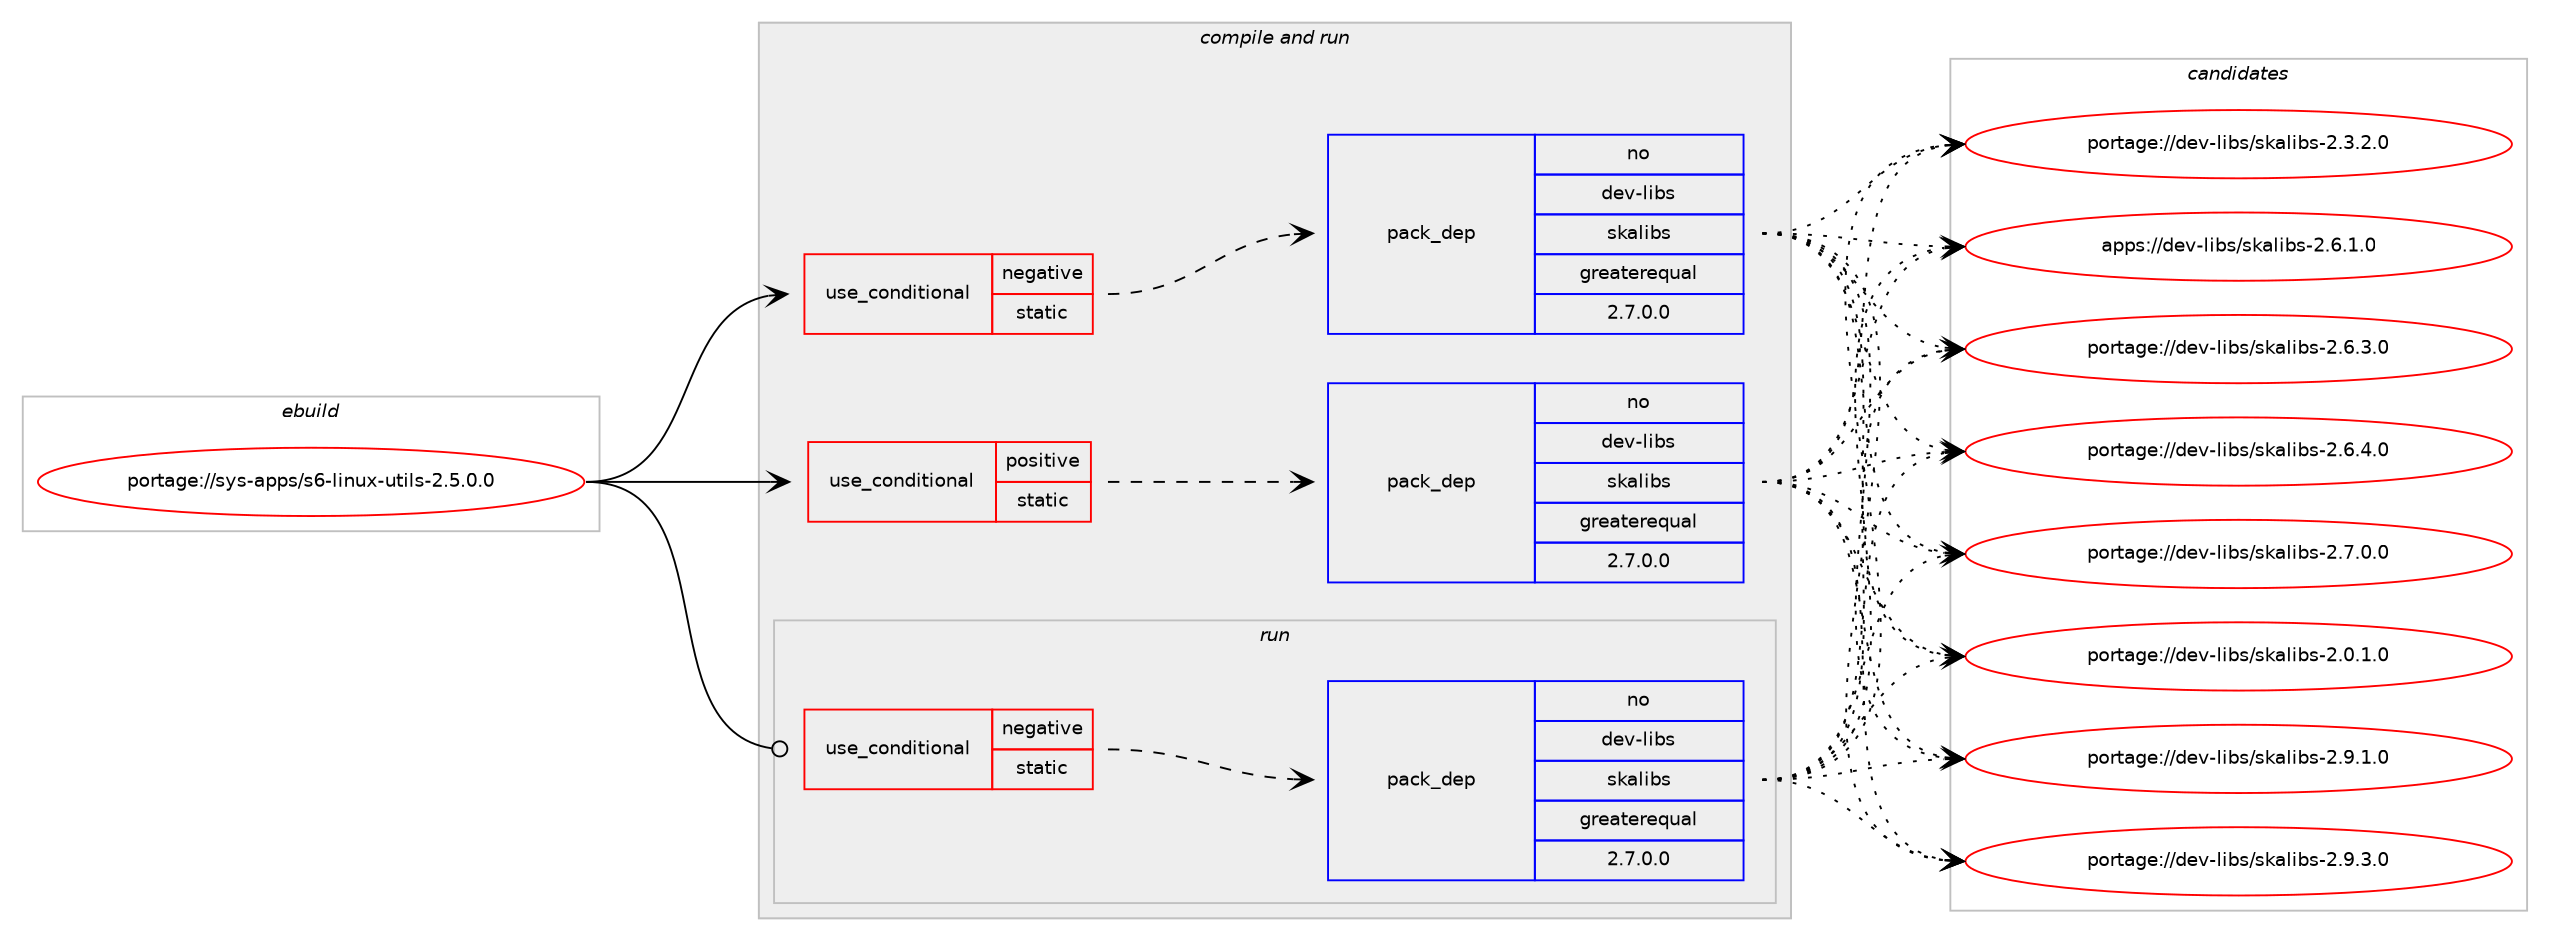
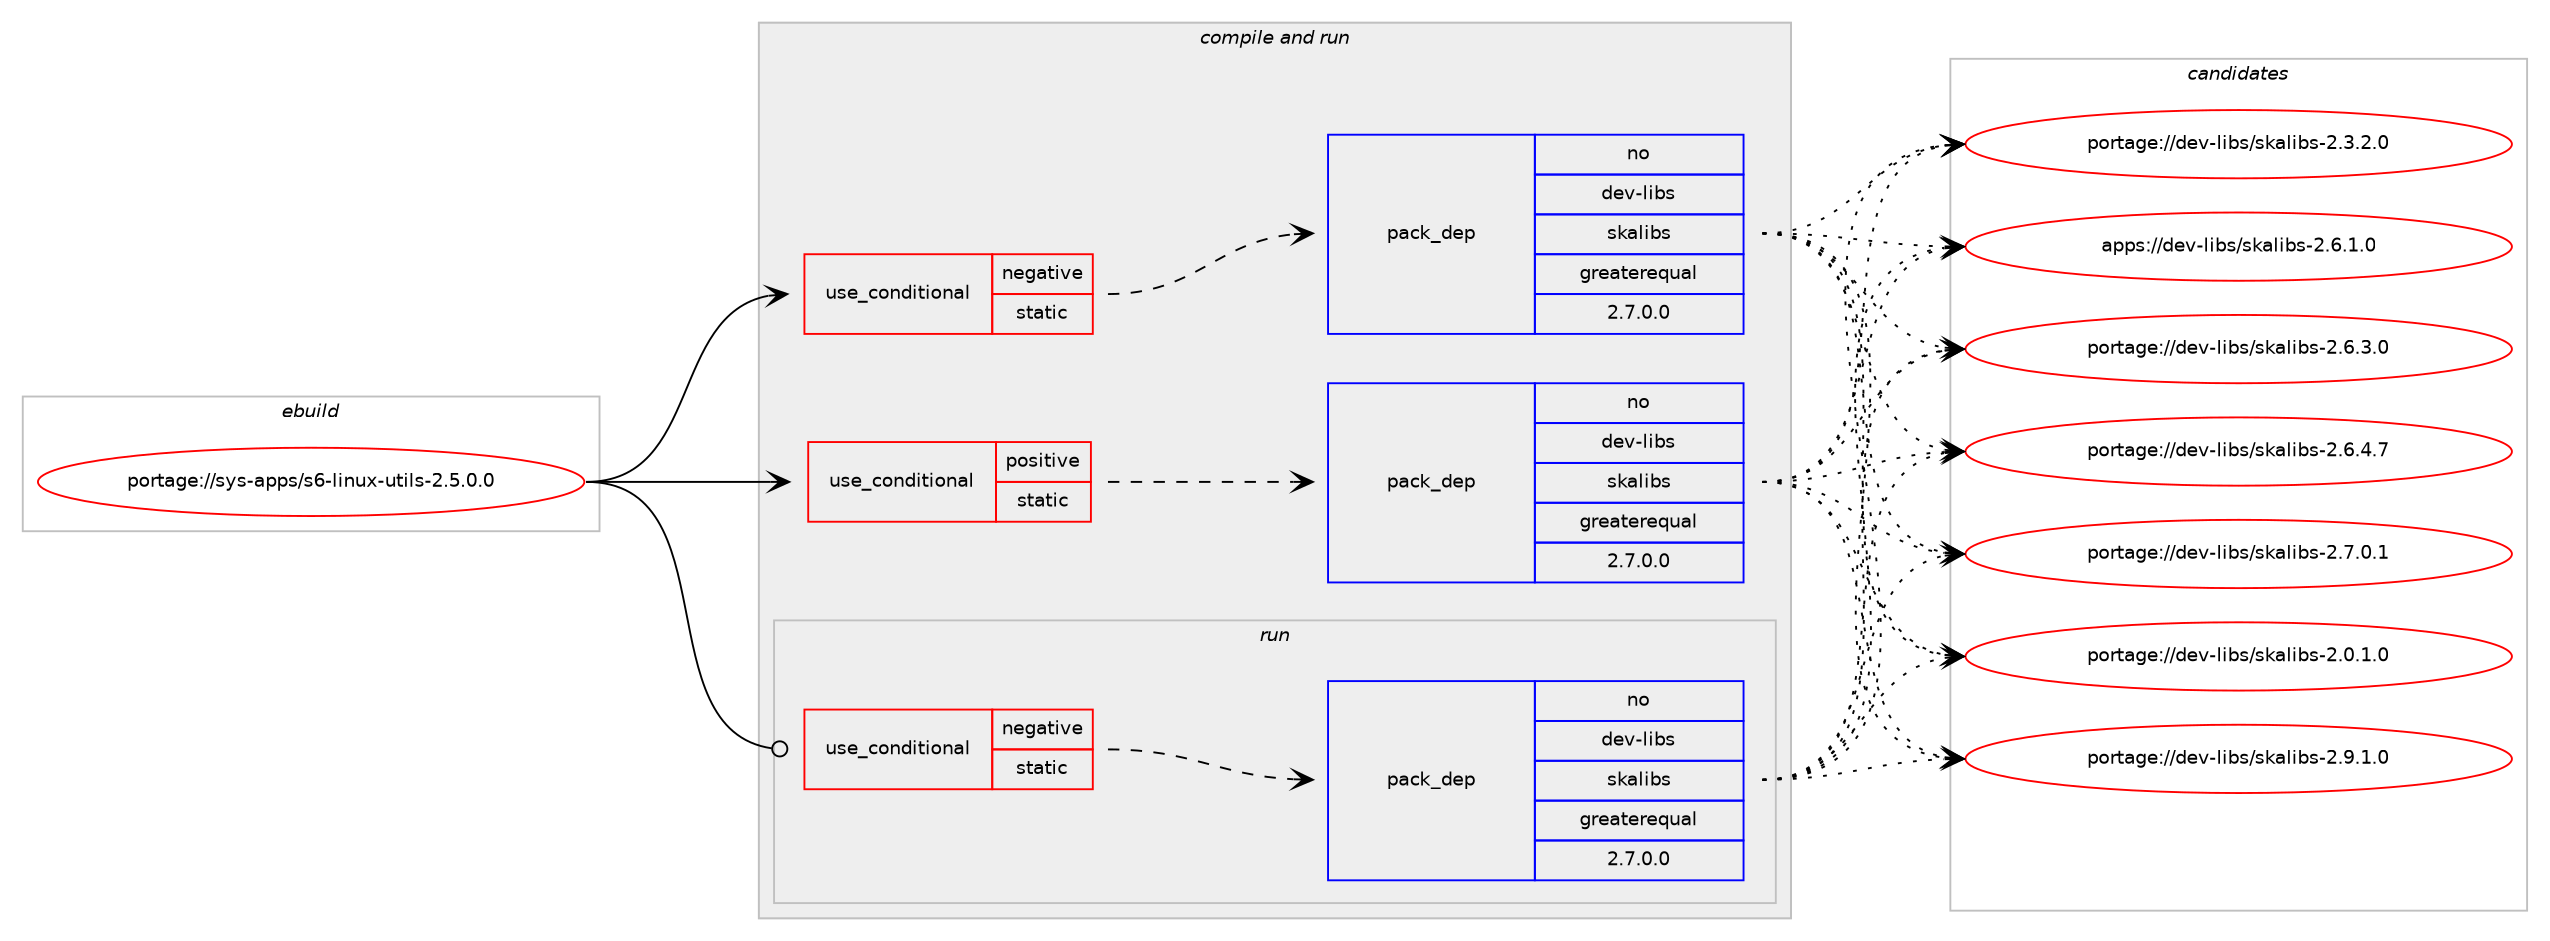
node "portage://dev-libs/skalibs-2.6.4.0": label "portage://dev-libs/skalibs-2.6.4.0" -> "portage://dev-libs/skalibs-2.6.4.7"
node "portage://dev-libs/skalibs-2.7.0.0": label "portage://dev-libs/skalibs-2.7.0.0" -> "portage://dev-libs/skalibs-2.7.0.1"
node "portage://dev-libs/skalibs-2.9.3.0": removed
